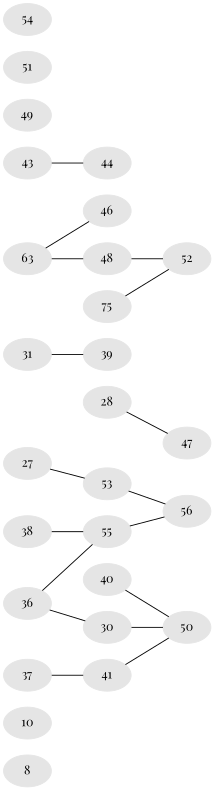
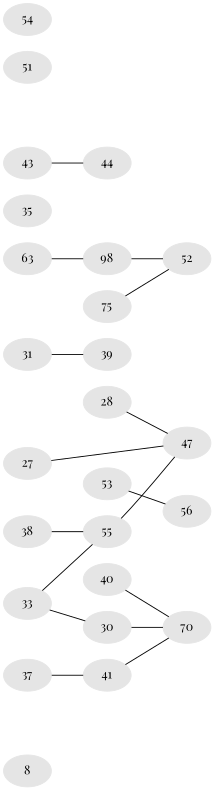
node "49": removed
node "35": added
node "46": removed
node "48": label "48" -> "98"
edge "27" -- "53": now "27" -- "47"
edge "56" -- "55": now "47" -- "55"
node "36": label "36" -> "33"
node "50": label "50" -> "70"
node "10": removed
